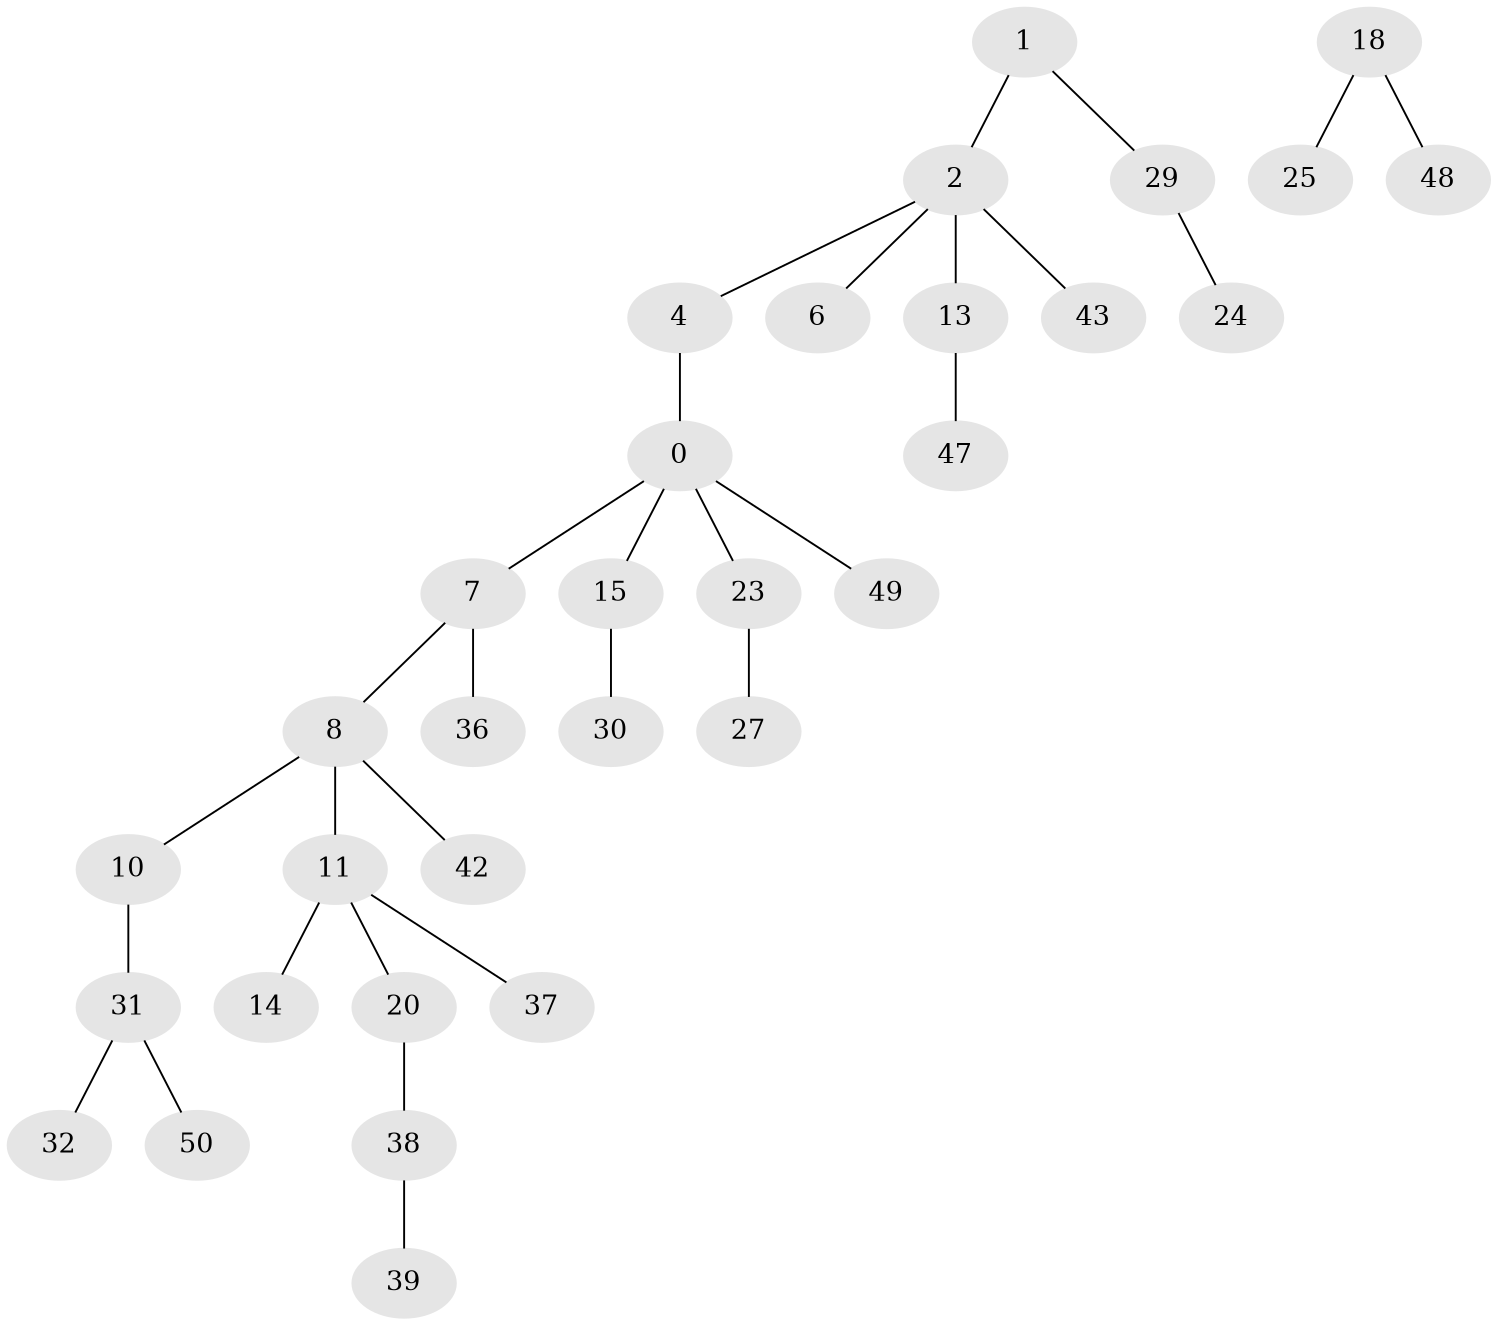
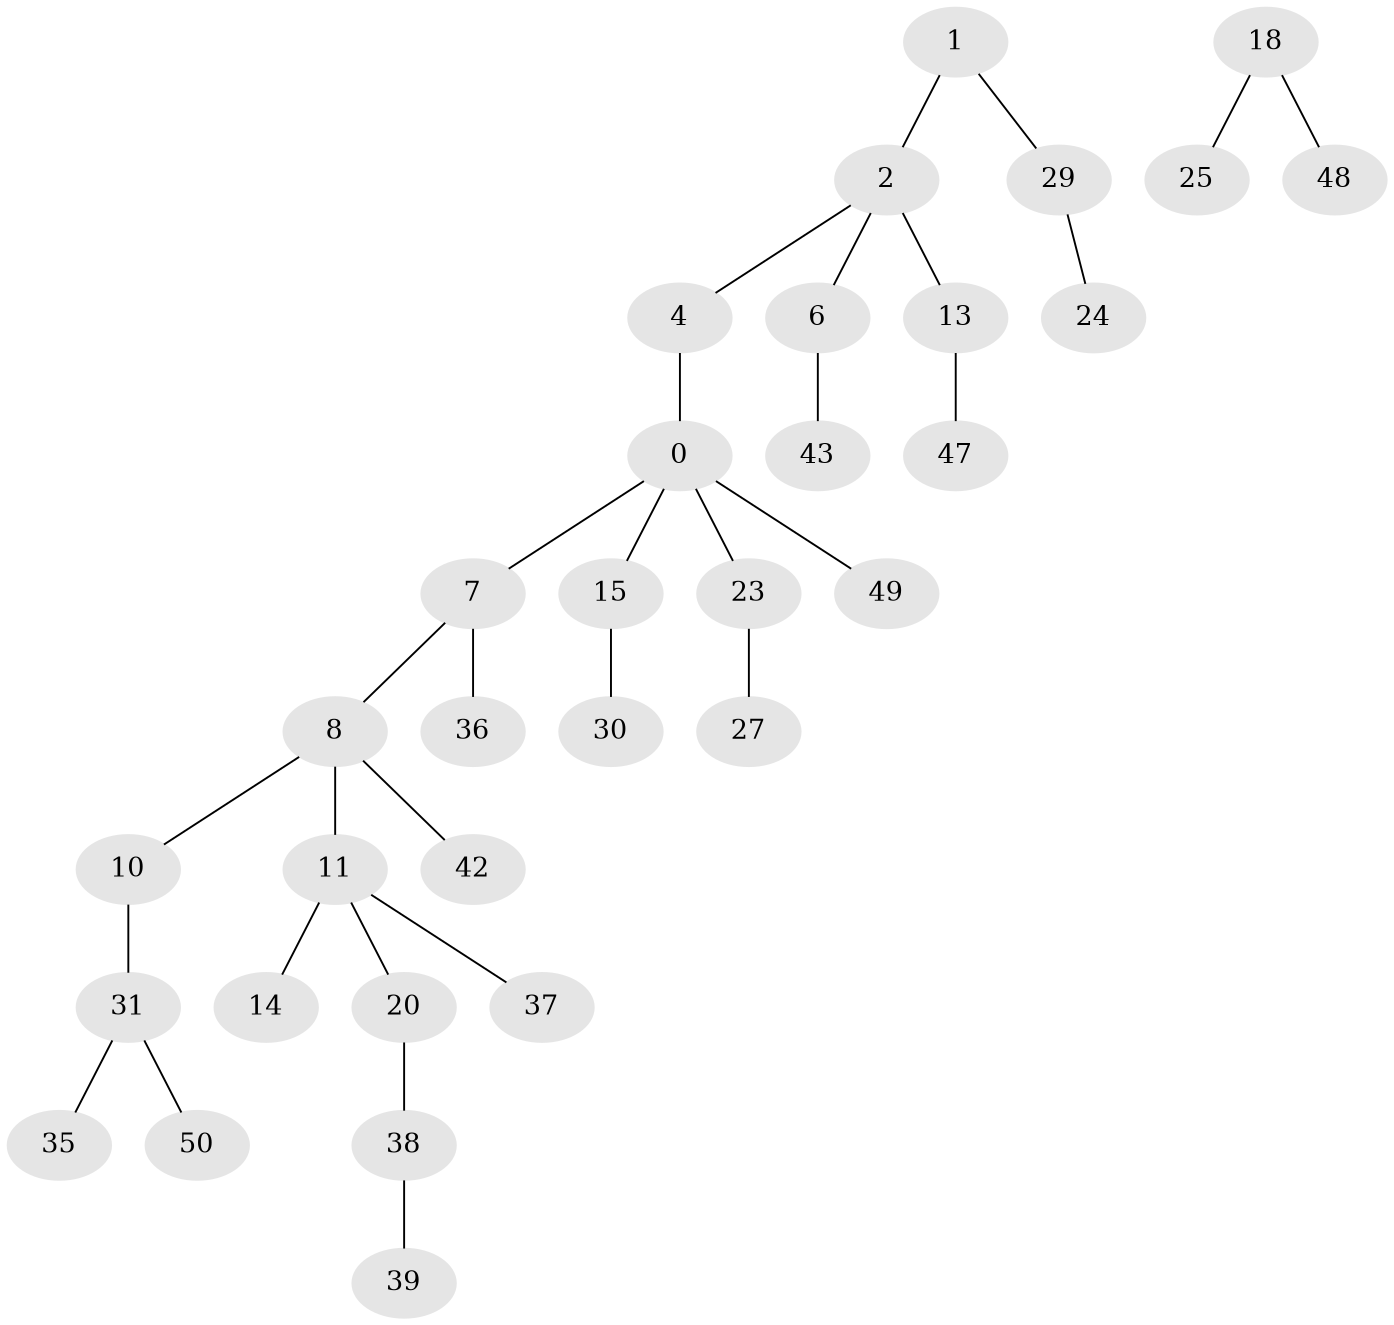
edge "2" -- "43": now "6" -- "43"
node "32": label "32" -> "35"
